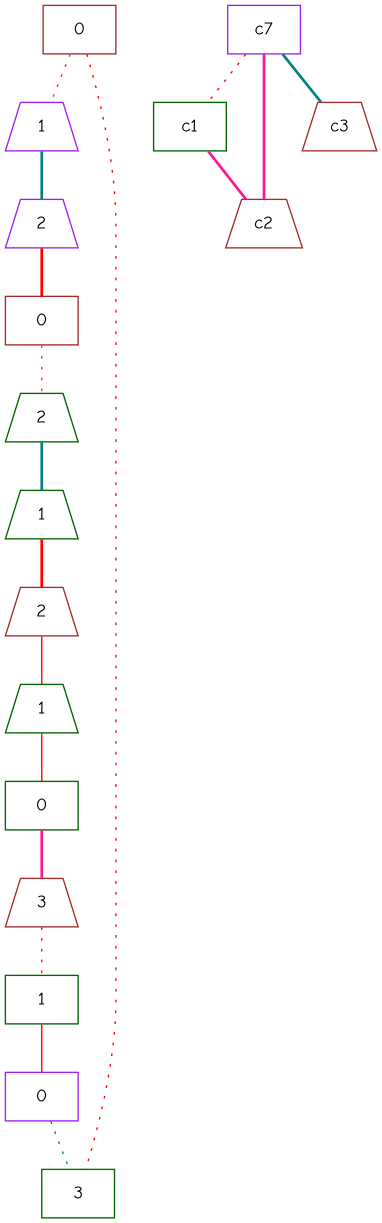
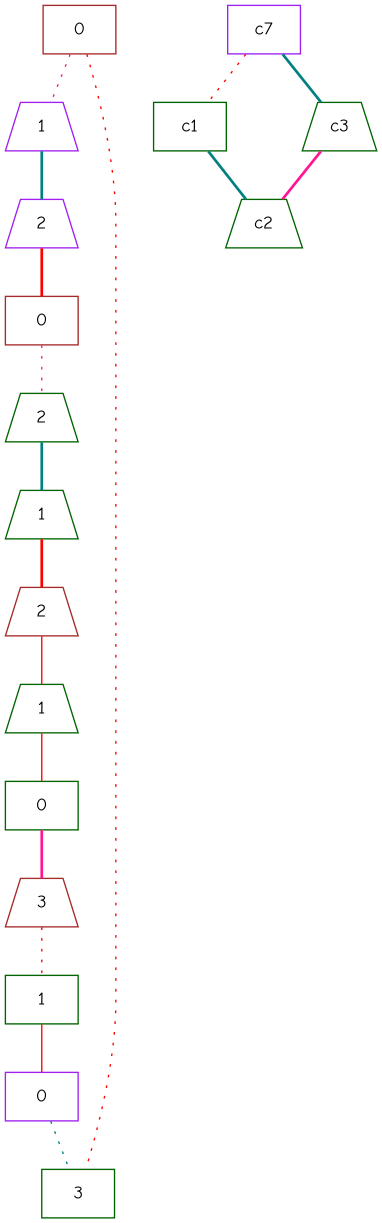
edge "c7" -- "c2": now "c3" -- "c2"
node "c3": color brown -> darkgreen
edge "c1" -- "c2": color deeppink -> teal
node "c2": color brown -> darkgreen
